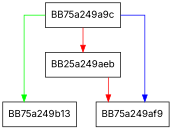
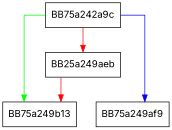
node "BB75a249a9c": label "BB75a249a9c" -> "BB75a242a9c"
edge "BB25a249aeb" -> "BB75a249af9": now "BB25a249aeb" -> "BB75a249b13"
